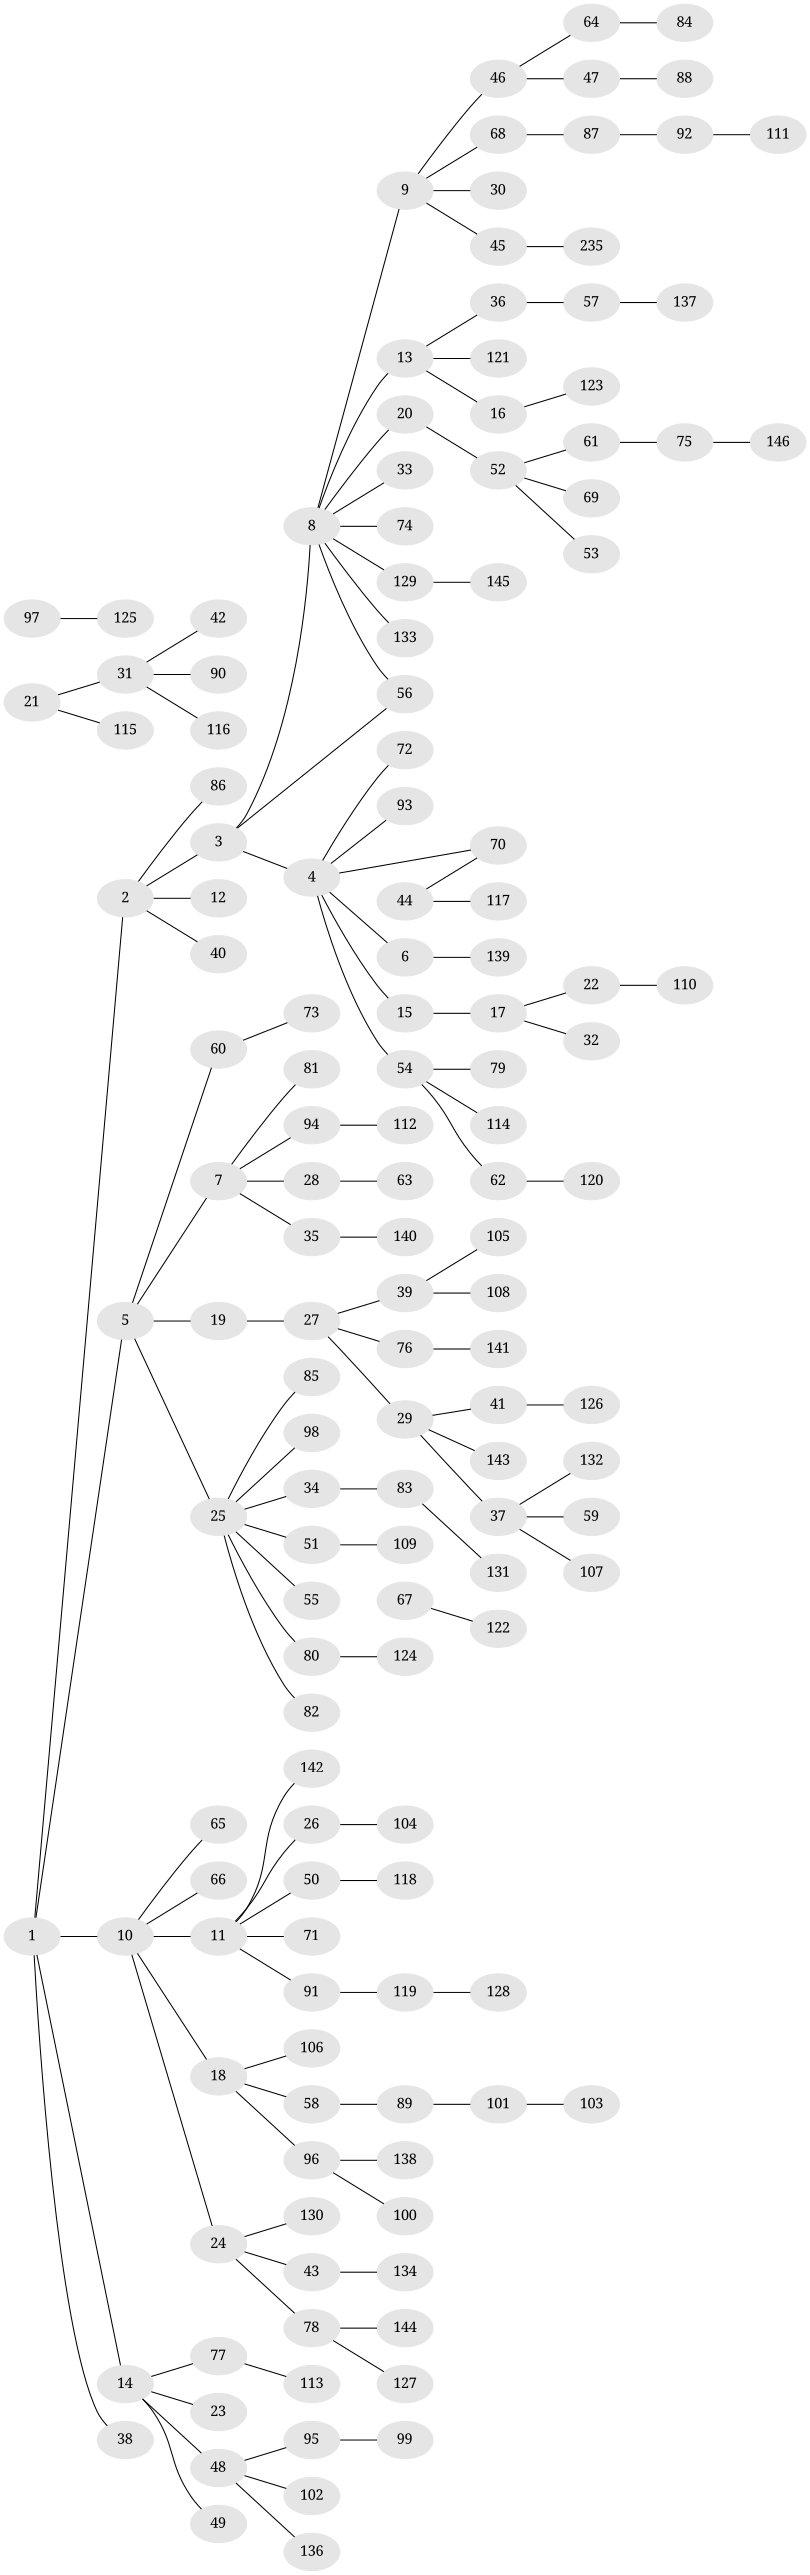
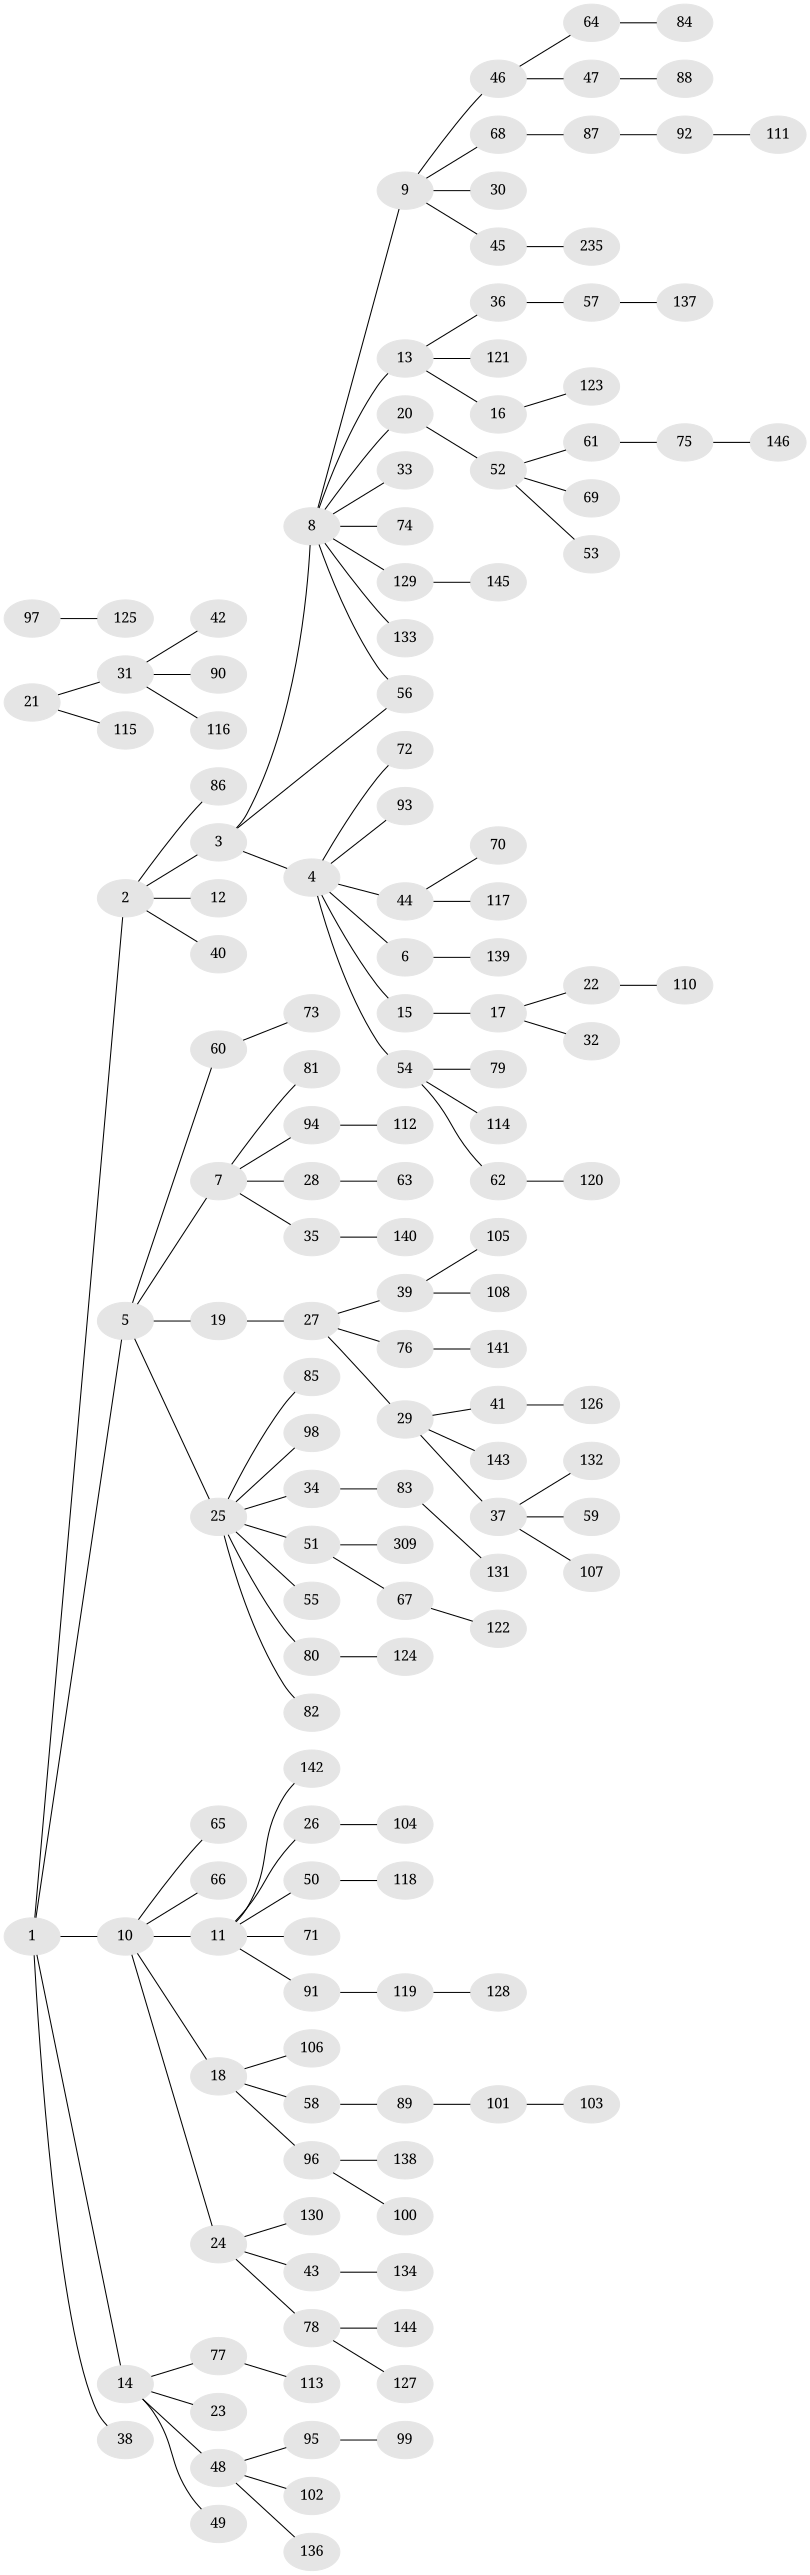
edge "70" -- "4": now "44" -- "4"
node "109": label "109" -> "309"
edge "51" -- "67": added
